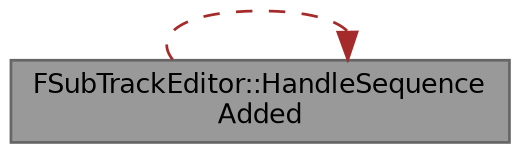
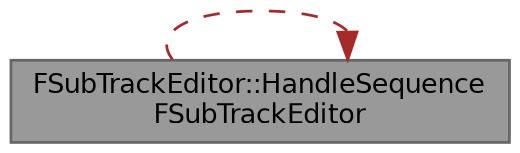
node "FSubTrackEditor::HandleSequence Added": label "FSubTrackEditor::HandleSequence Added" -> "FSubTrackEditor::HandleSequence FSubTrackEditor"
